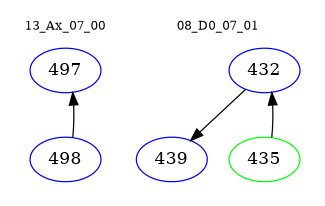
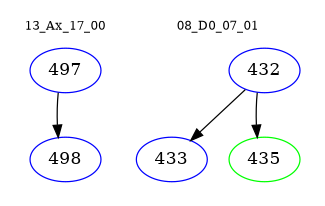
cluster "13_Ax_07_00": label "13_Ax_07_00" -> "13_Ax_17_00"
edge "498" -> "497": reversed
edge "435" -> "432": reversed
node "439": label "439" -> "433"
